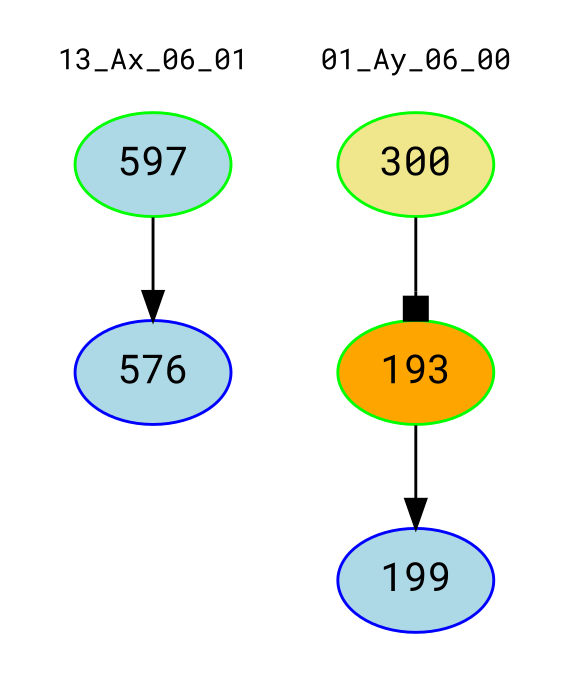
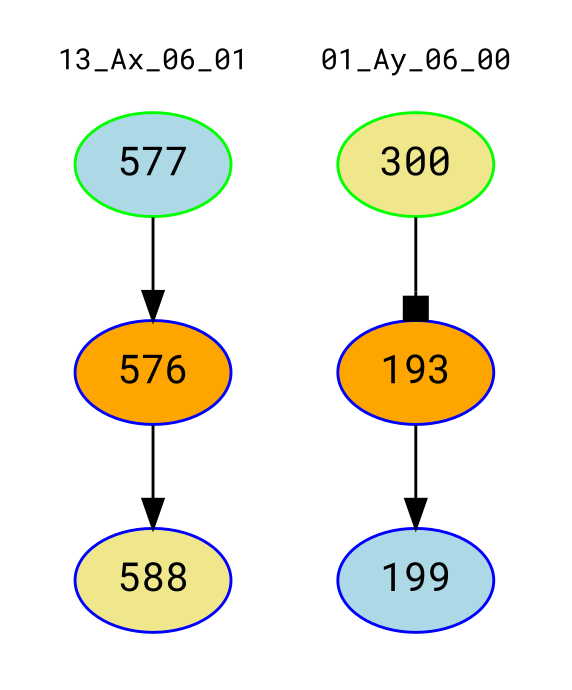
node "597": label "597" -> "577"
node "576": fillcolor lightblue -> orange
node "193": color green -> blue
node "588": added
